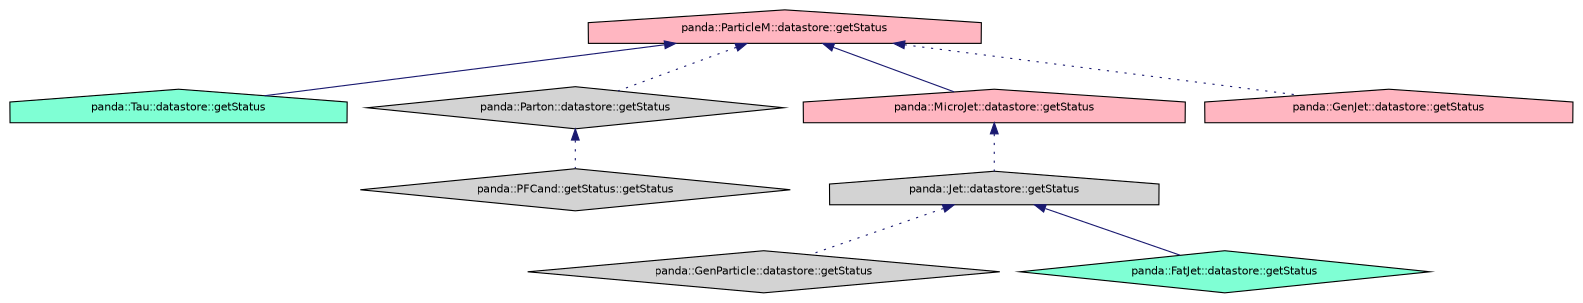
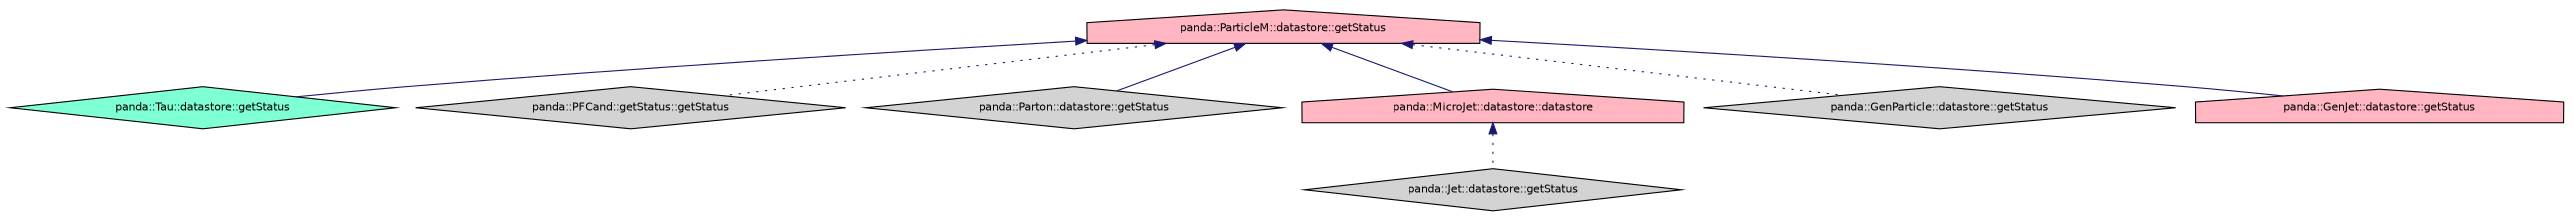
edge "panda::Parton::datastore::getStatus" -> "panda::ParticleM::datastore::getStatus": style dotted -> solid
edge "panda::GenJet::datastore::getStatus" -> "panda::ParticleM::datastore::getStatus": style dotted -> solid
node "panda::Tau::datastore::getStatus": shape house -> diamond
node "panda::MicroJet::datastore::getStatus": label "panda::MicroJet::datastore::getStatus" -> "panda::MicroJet::datastore::datastore"
edge "panda::PFCand::getStatus::getStatus" -> "panda::Parton::datastore::getStatus": now "panda::PFCand::getStatus::getStatus" -> "panda::ParticleM::datastore::getStatus"
node "panda::Jet::datastore::getStatus": shape house -> diamond
edge "panda::GenParticle::datastore::getStatus" -> "panda::Jet::datastore::getStatus": now "panda::GenParticle::datastore::getStatus" -> "panda::ParticleM::datastore::getStatus"
node "panda::FatJet::datastore::getStatus": removed
